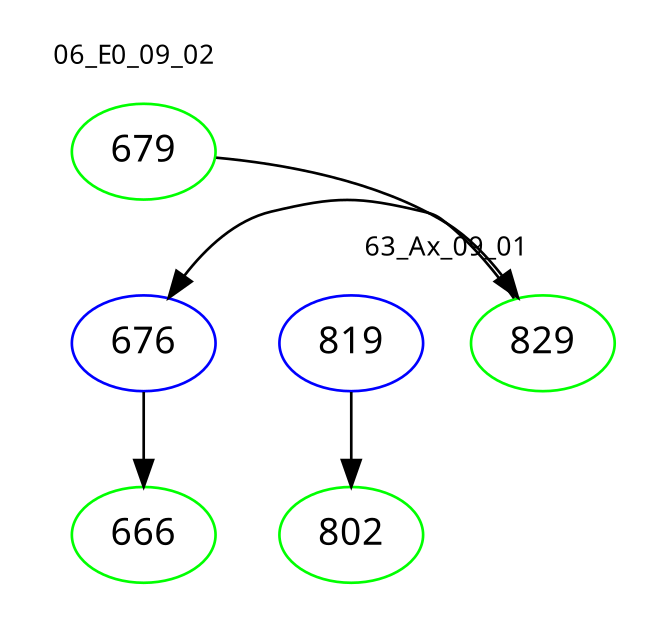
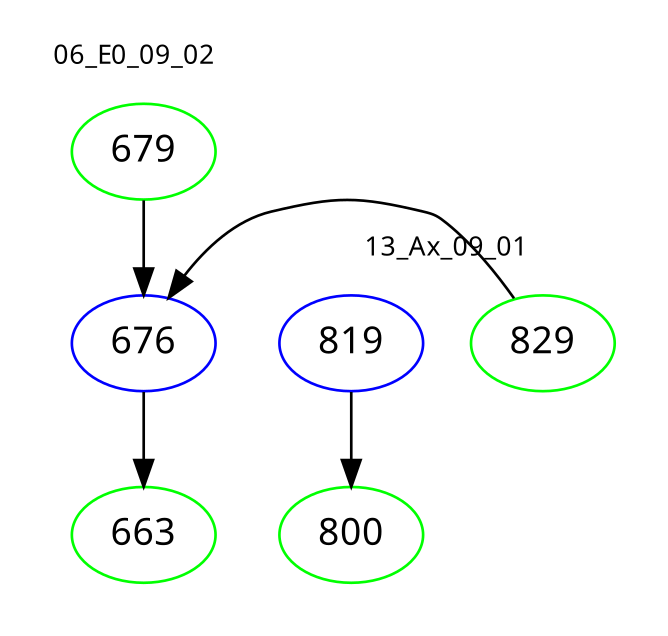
edge "679" -> "829": now "679" -> "676"
cluster "63_Ax_09_01": label "63_Ax_09_01" -> "13_Ax_09_01"
node "666": label "666" -> "663"
node "802": label "802" -> "800"
